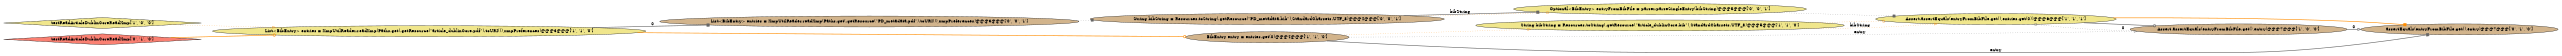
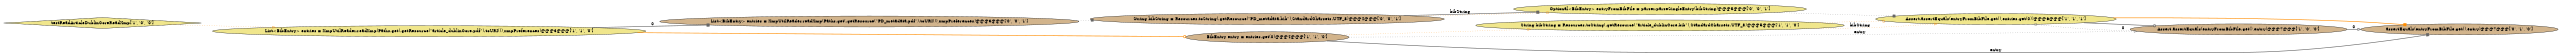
node "testReadArticleDublinCoreReadXmp['0', '1', '0']": removed
